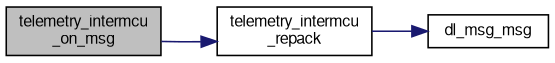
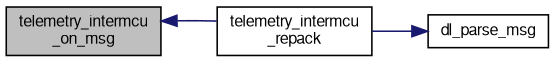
node "dl_msg_msg": label "dl_msg_msg" -> "dl_parse_msg"
edge "telemetry_intermcu _on_msg" -> "telemetry_intermcu _repack": reversed
